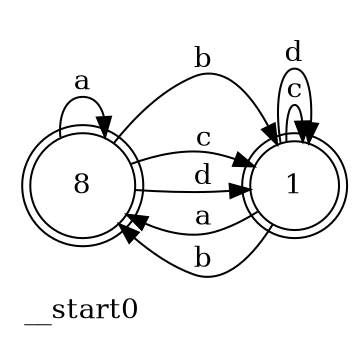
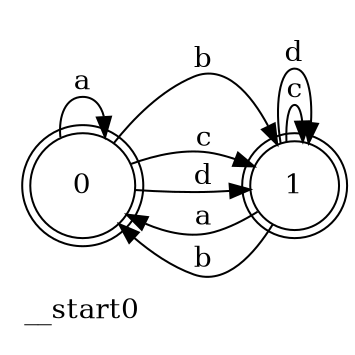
node "8": label "8" -> "0"
